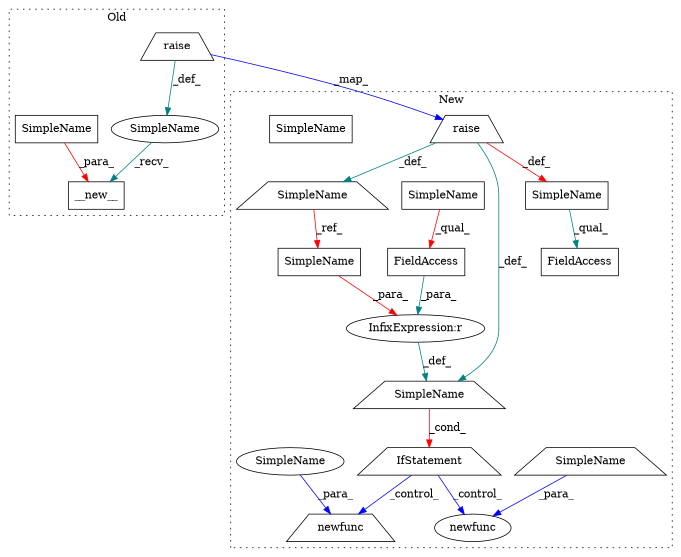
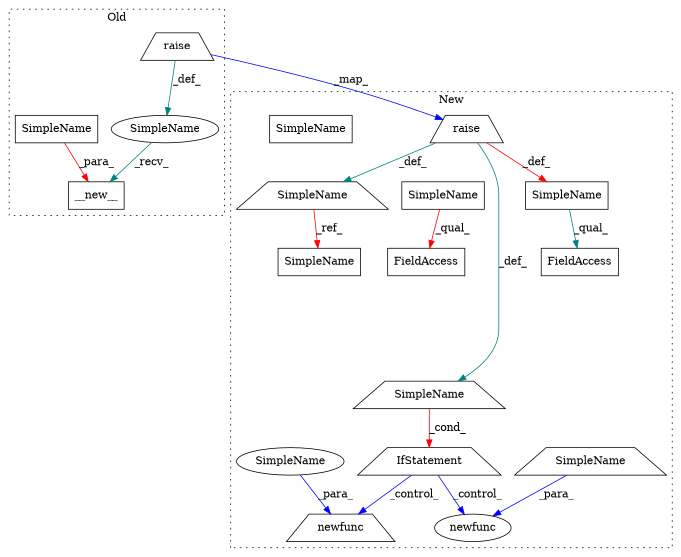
node "InfixExpression:r": removed
